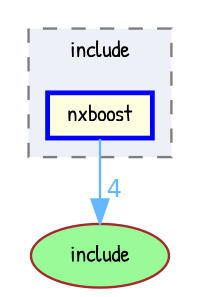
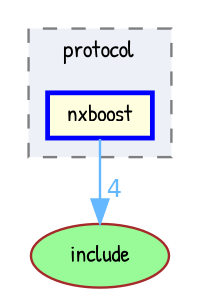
cluster "include": label "include" -> "protocol"
